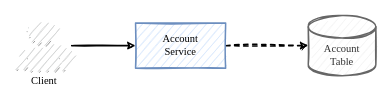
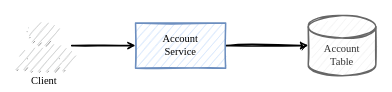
edge "Client" -> "AccountService": arrowhead classic -> open
edge "AccountService" -> "AccountTable": style dashed -> solid
